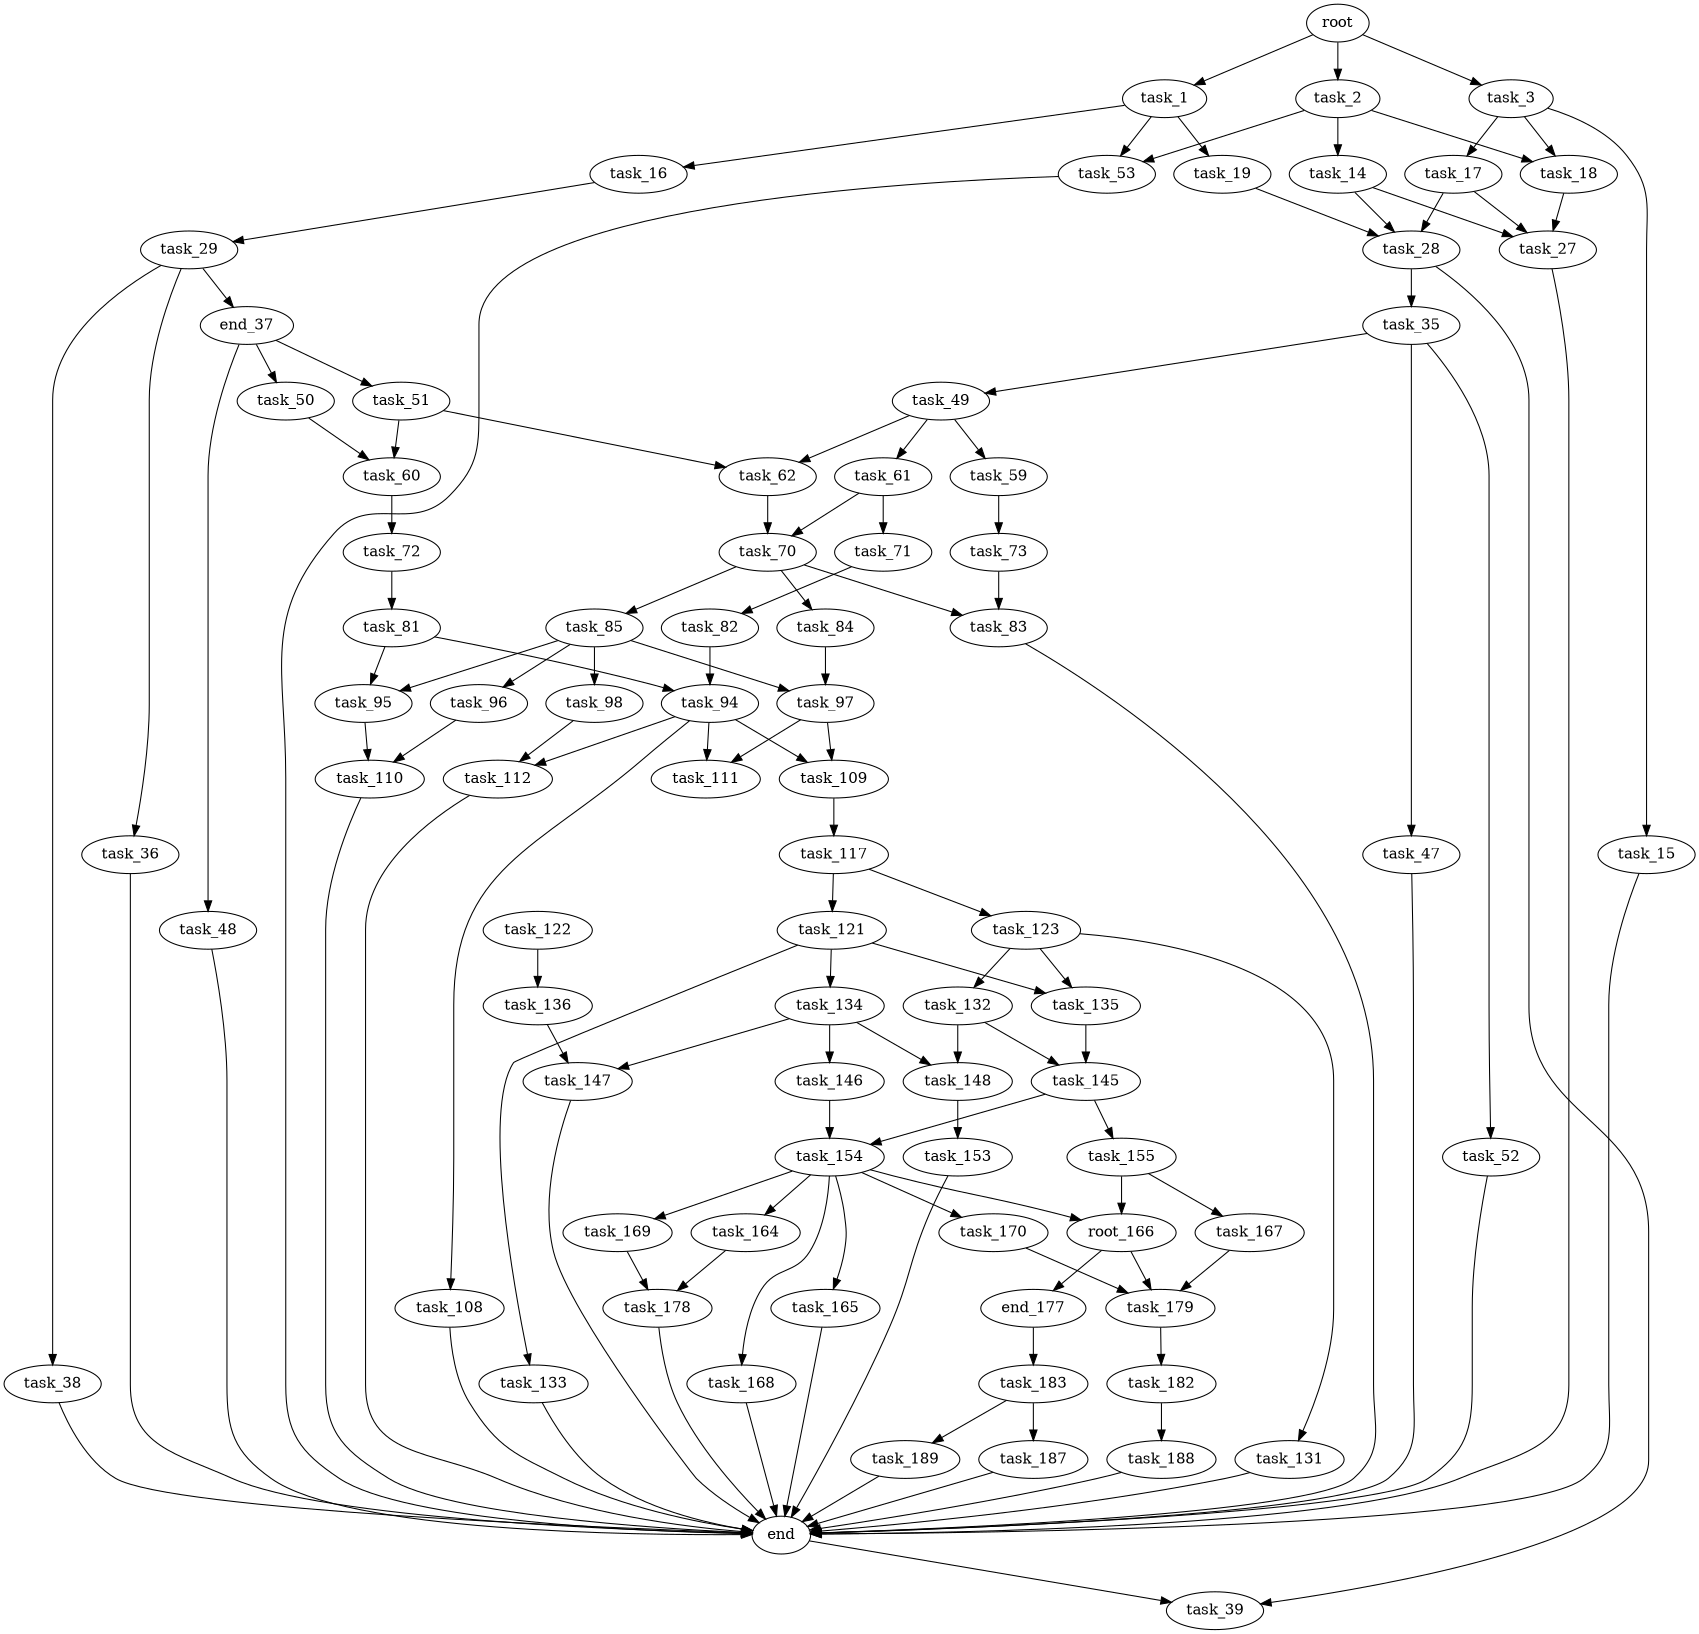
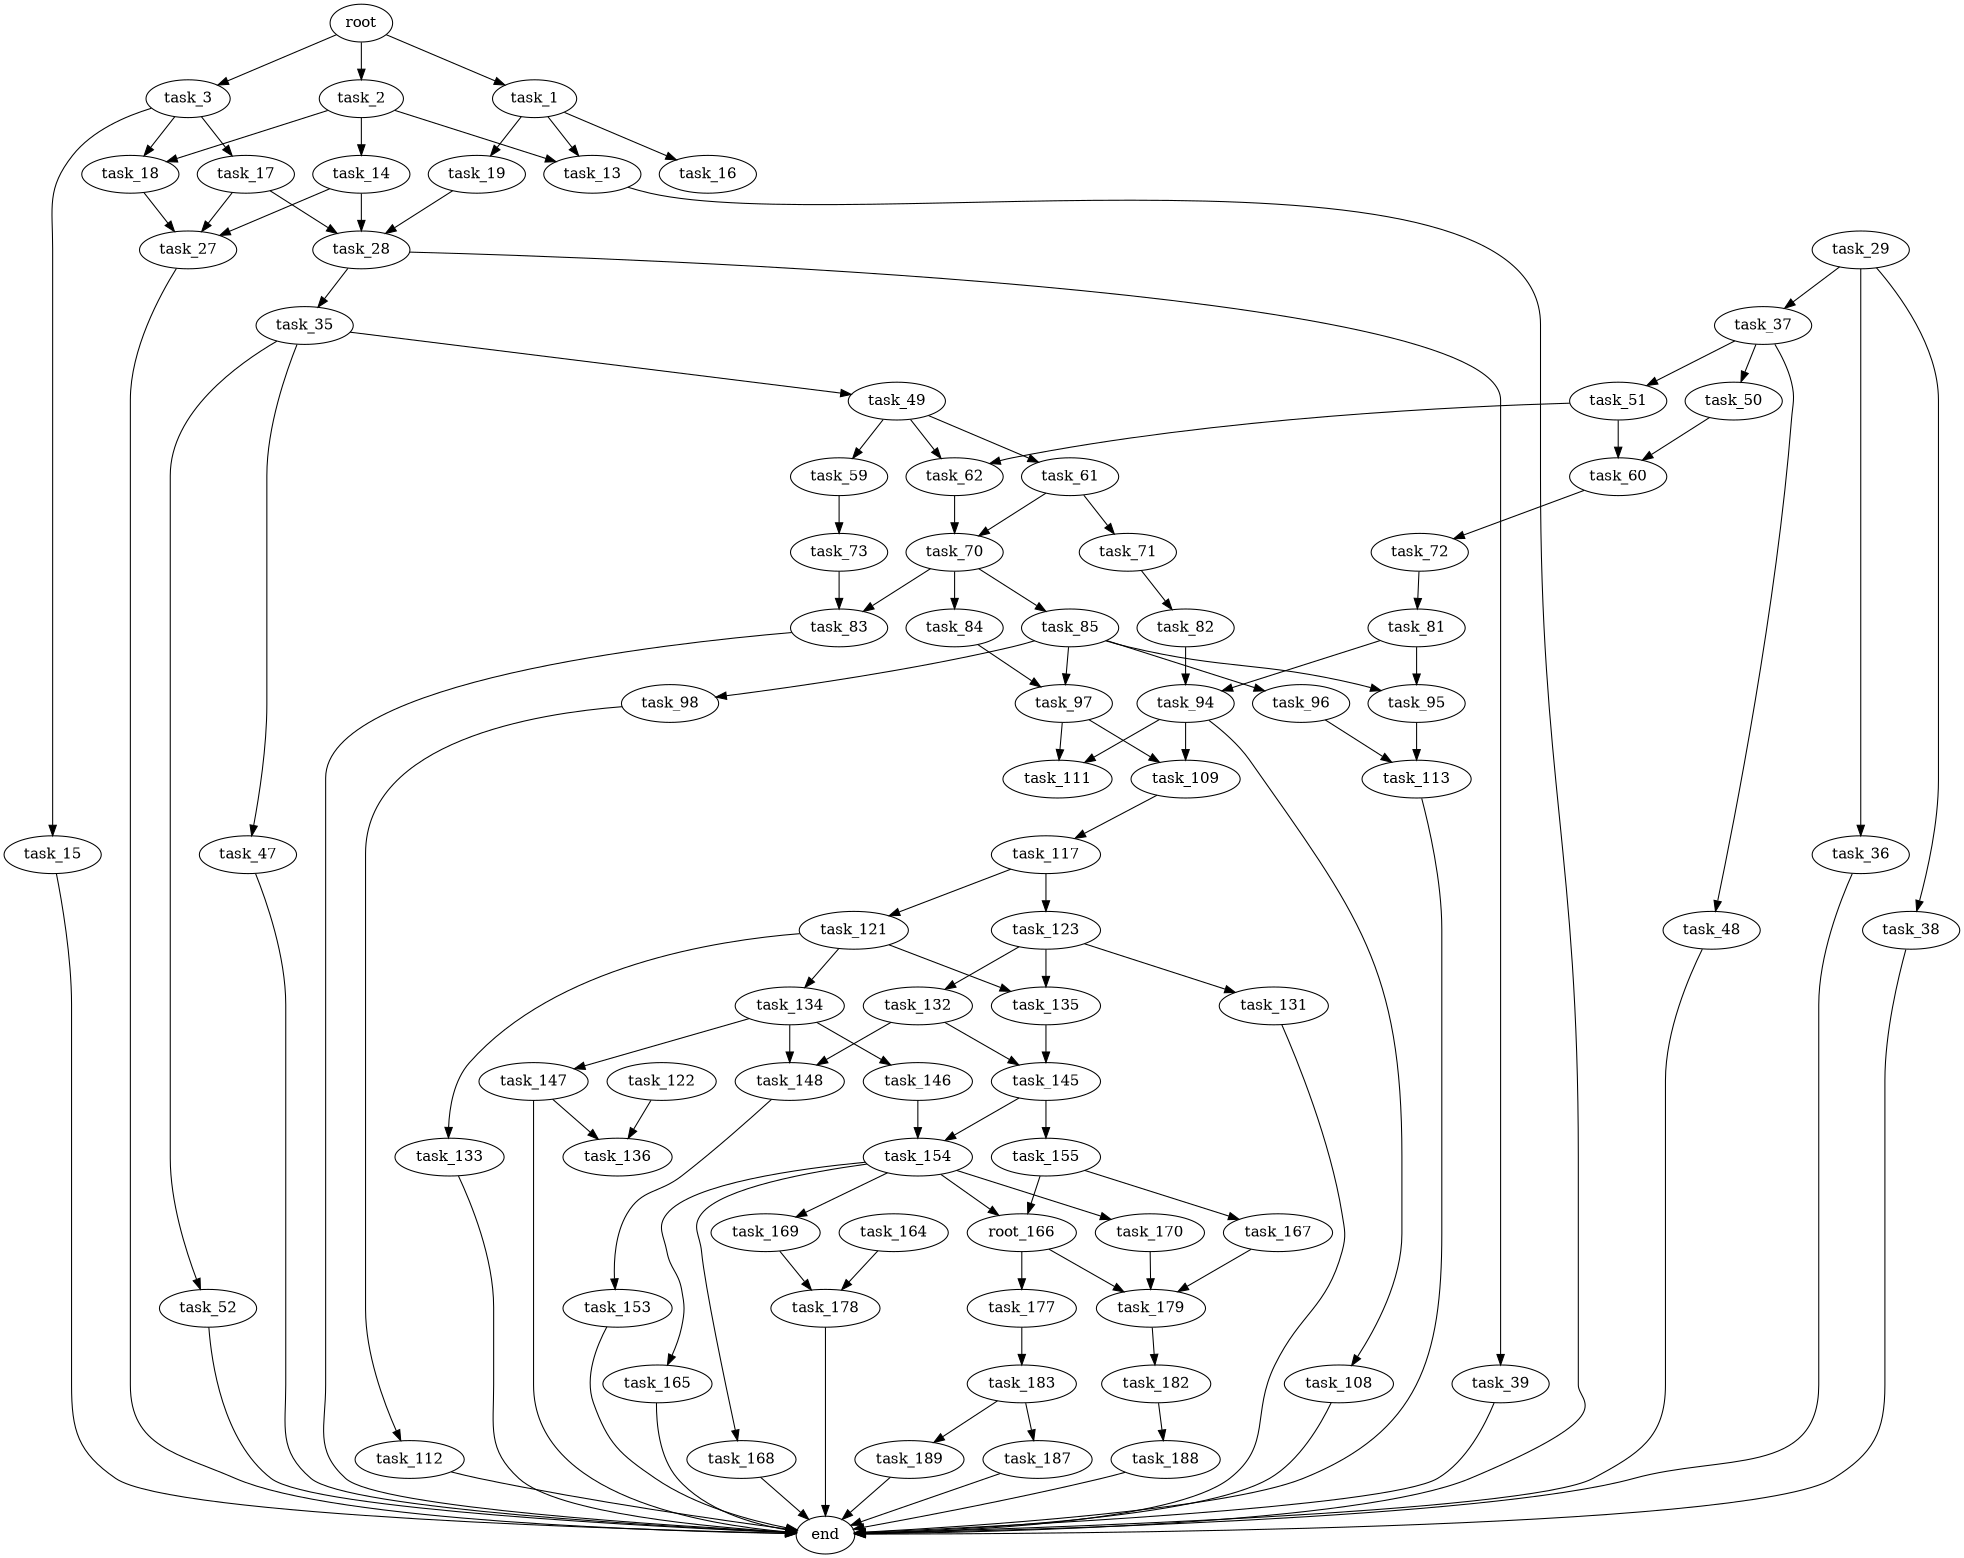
node "task_53": label "task_53" -> "task_13"
edge "task_16" -> "task_29": removed
node "end_37": label "end_37" -> "task_37"
edge "task_94" -> "task_112": removed
node "task_110": label "task_110" -> "task_113"
edge "task_136" -> "task_147": reversed
edge "task_154" -> "task_164": removed
node "end_177": label "end_177" -> "task_177"
edge "end" -> "task_39": reversed
